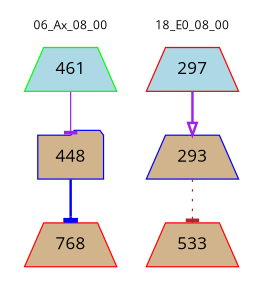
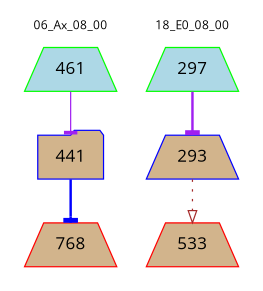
node "297": color red -> green
edge "297" -> "293": arrowhead onormal -> tee
node "448": label "448" -> "441"
edge "293" -> "533": arrowhead tee -> onormal
